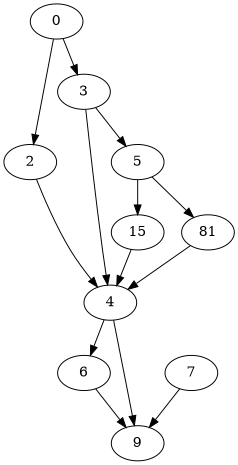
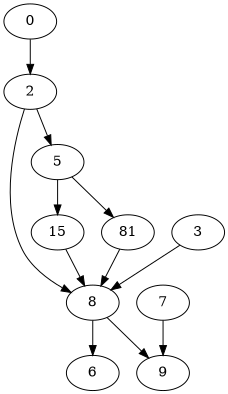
edge "0" -> "3": removed
edge "3" -> "5": now "2" -> "5"
node "4": label "4" -> "8"
edge "6" -> "9": removed
